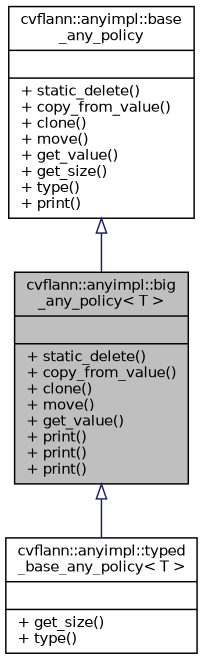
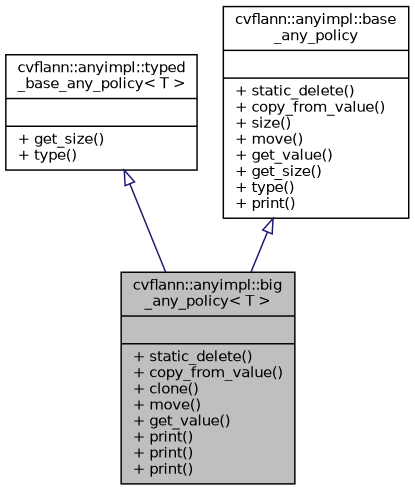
node "cvflann::anyimpl::base": text "+ clone()" -> "+ size()"
edge "cvflann::anyimpl::typed" -> "cvflann::anyimpl::big": reversed
